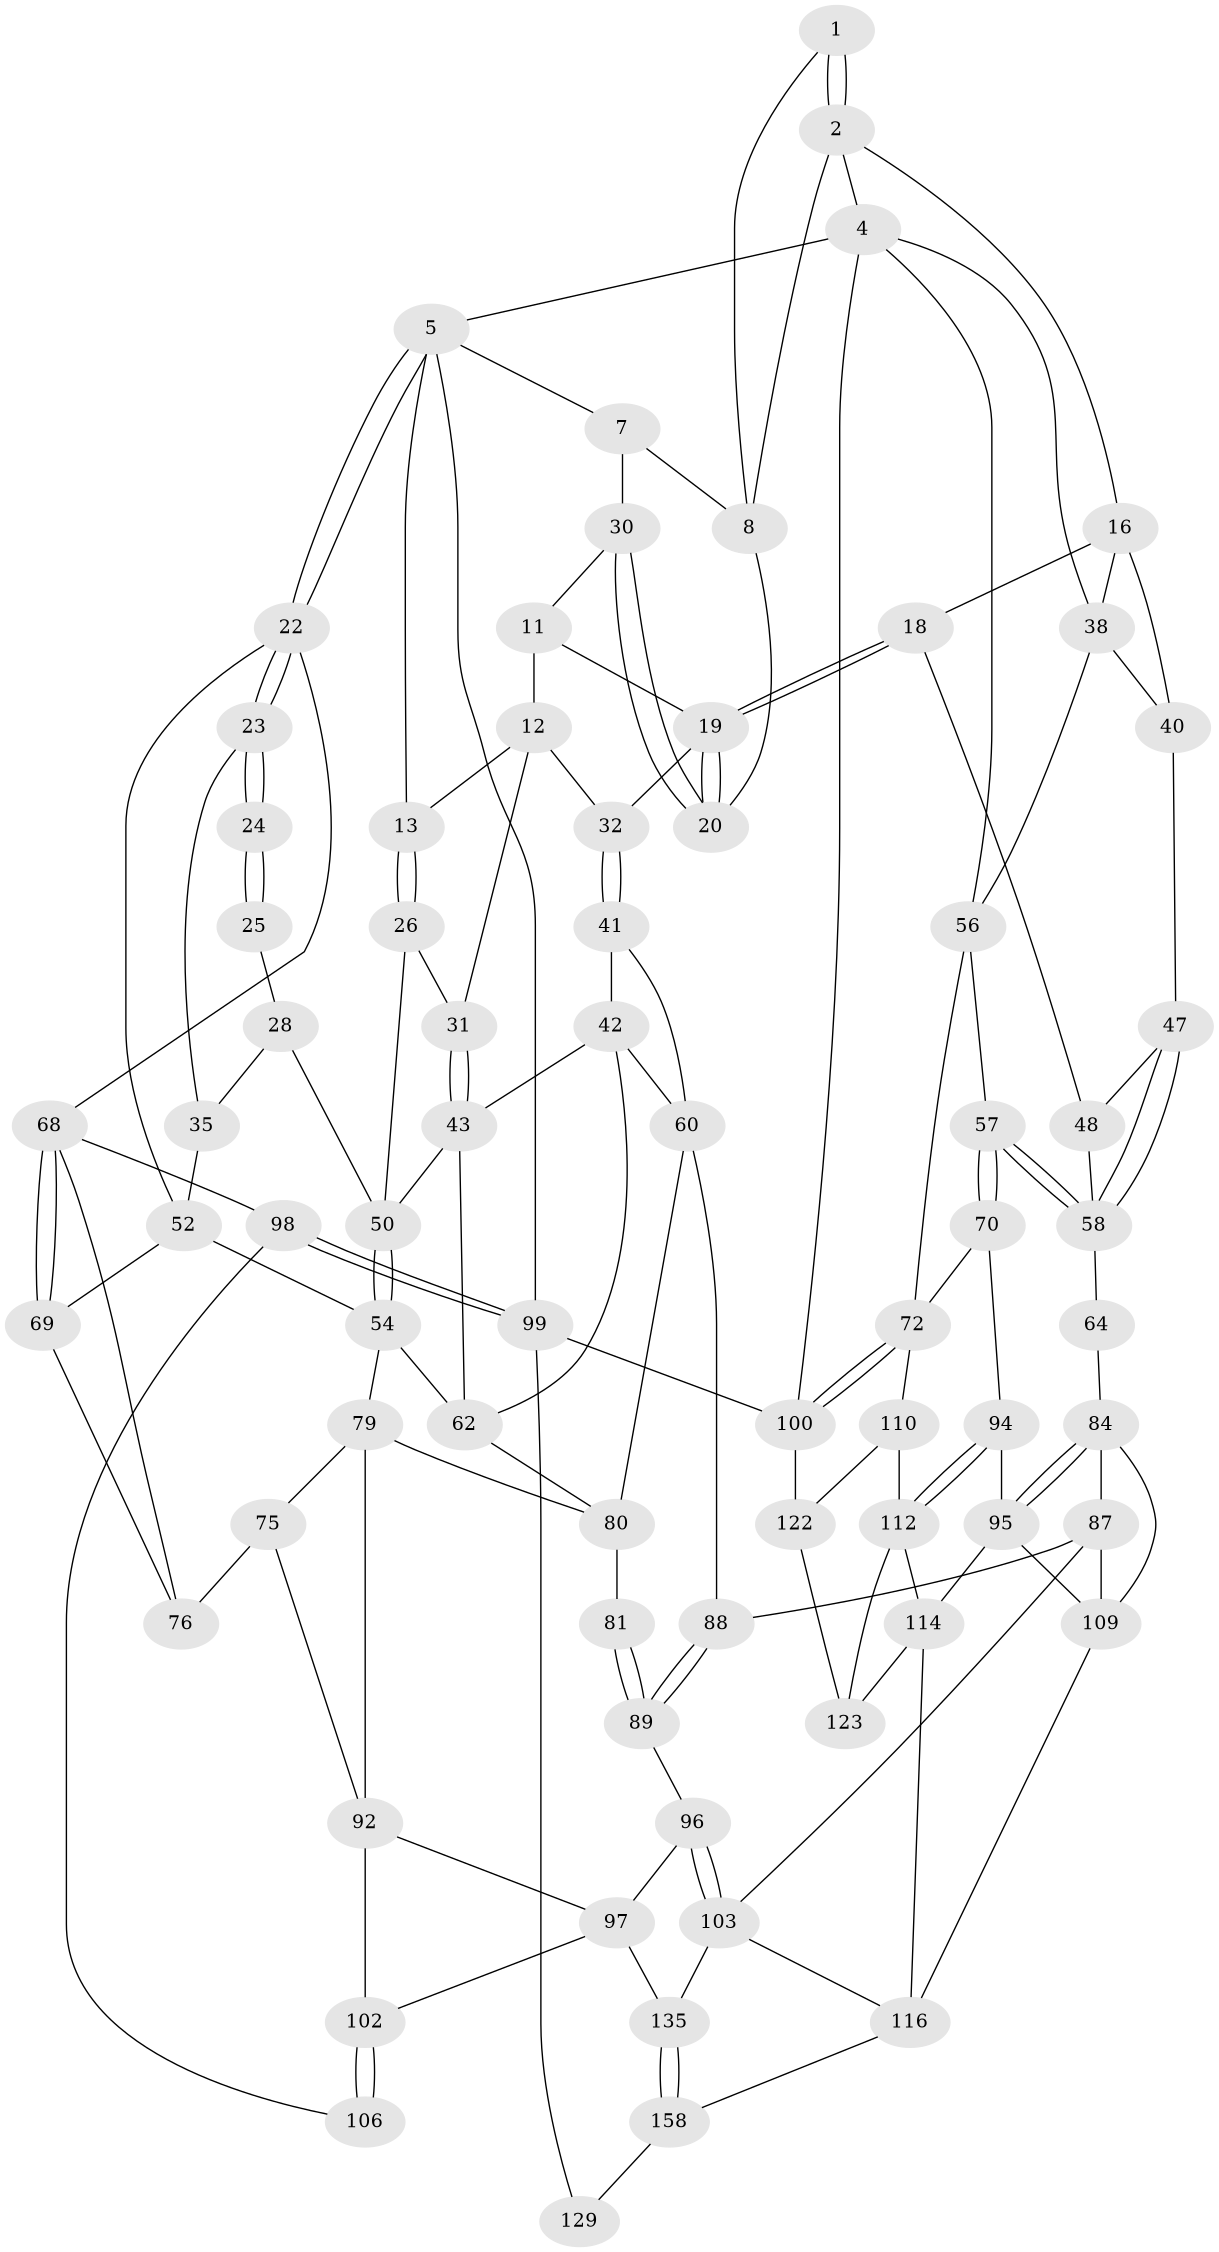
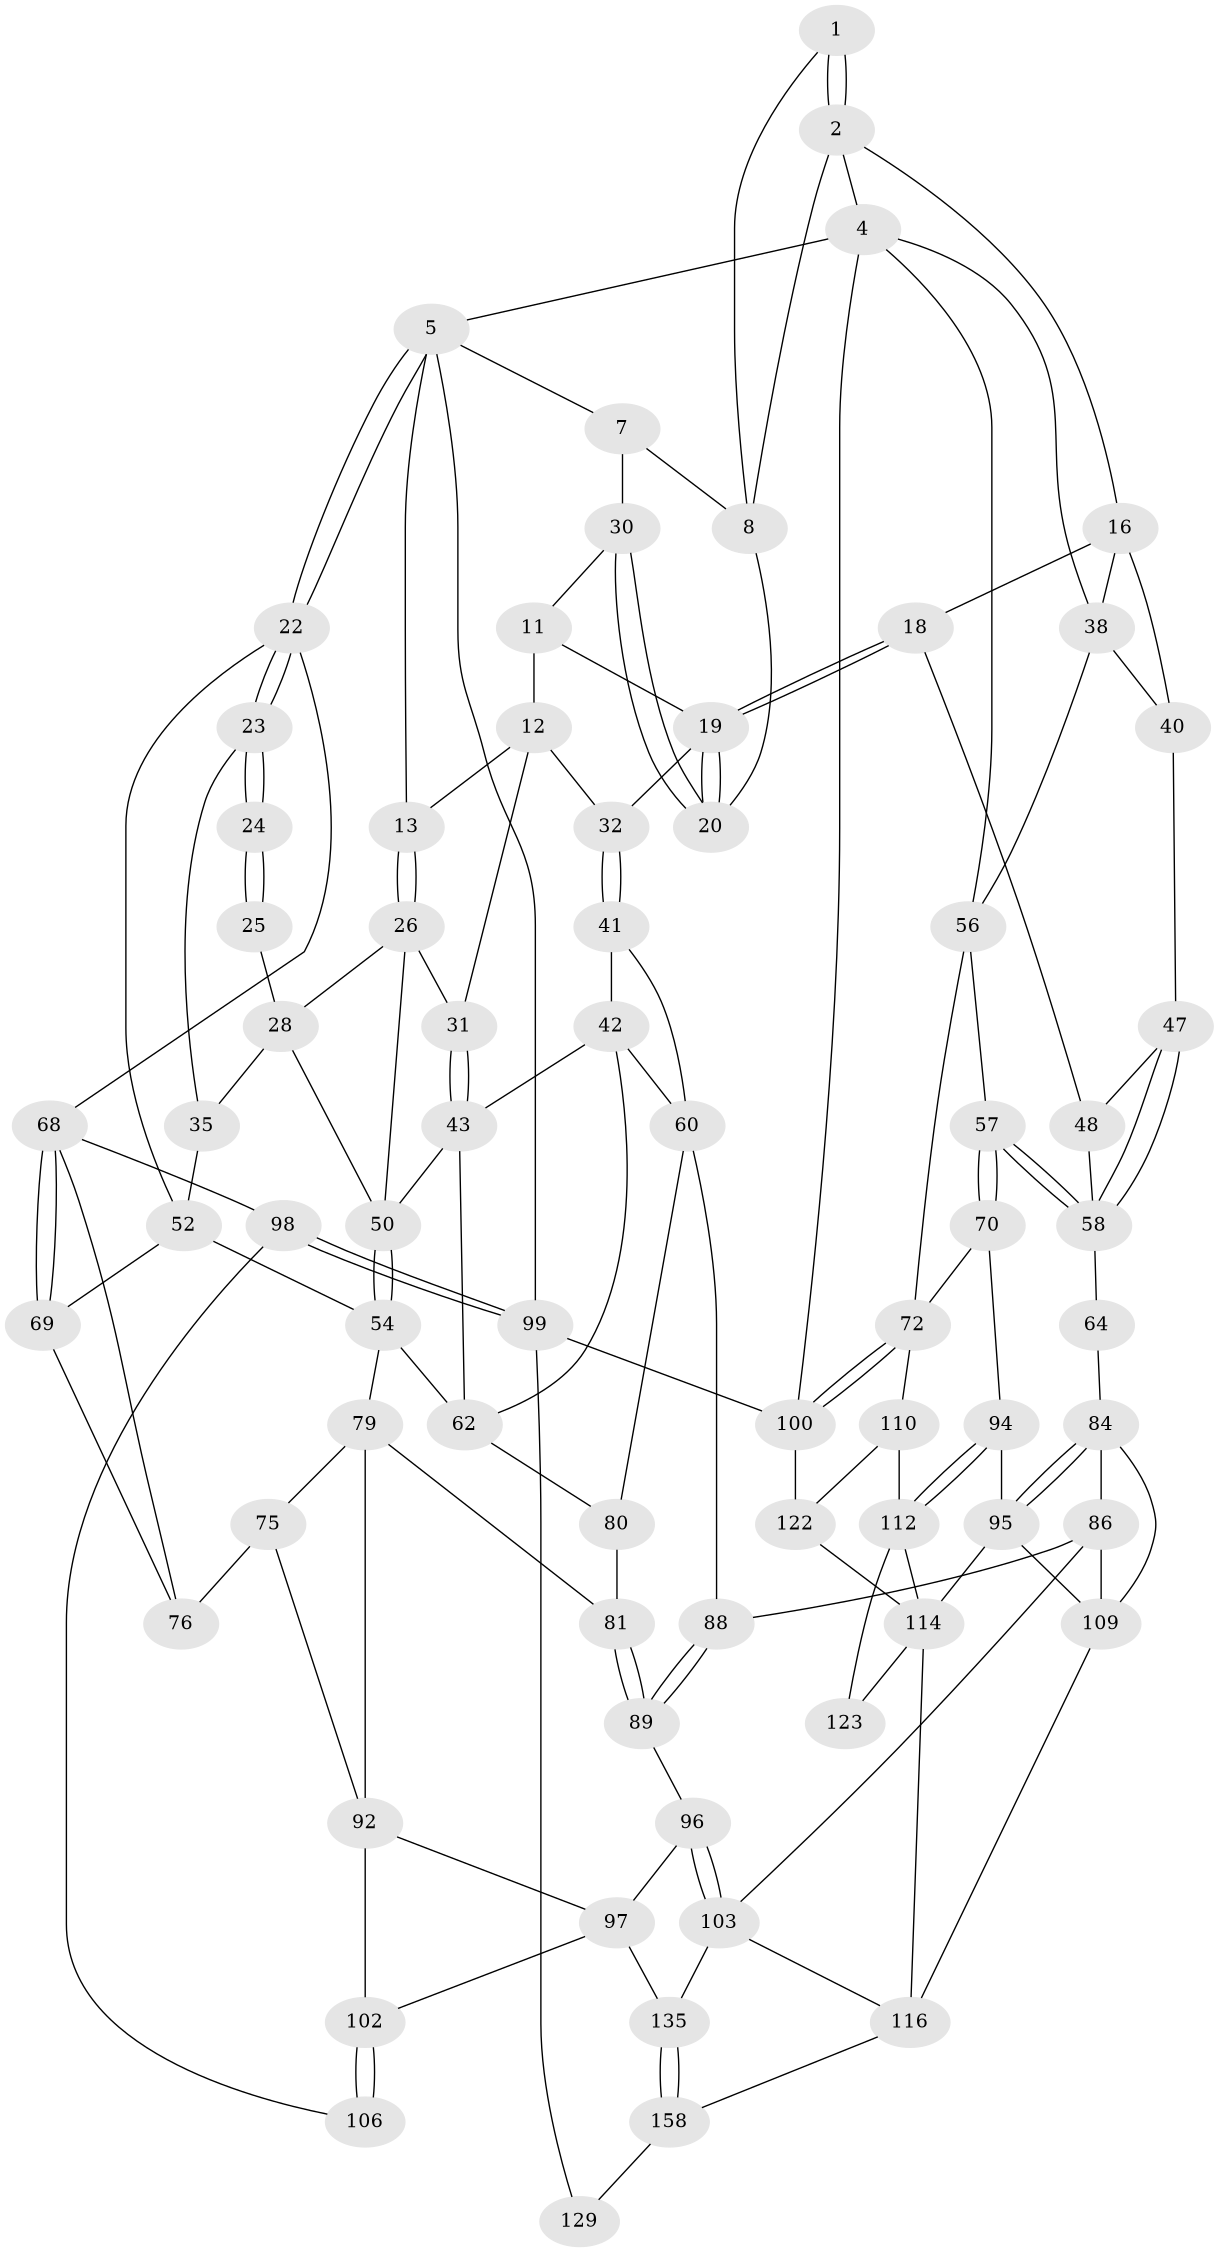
edge "26" -- "28": added
edge "79" -- "80": now "79" -- "81"
node "87": label "87" -> "86"
edge "122" -- "123": now "122" -- "114"
